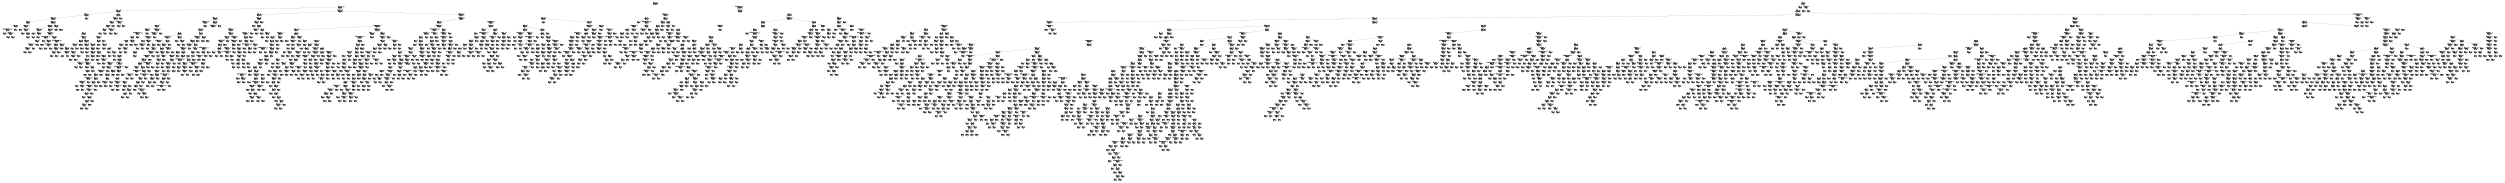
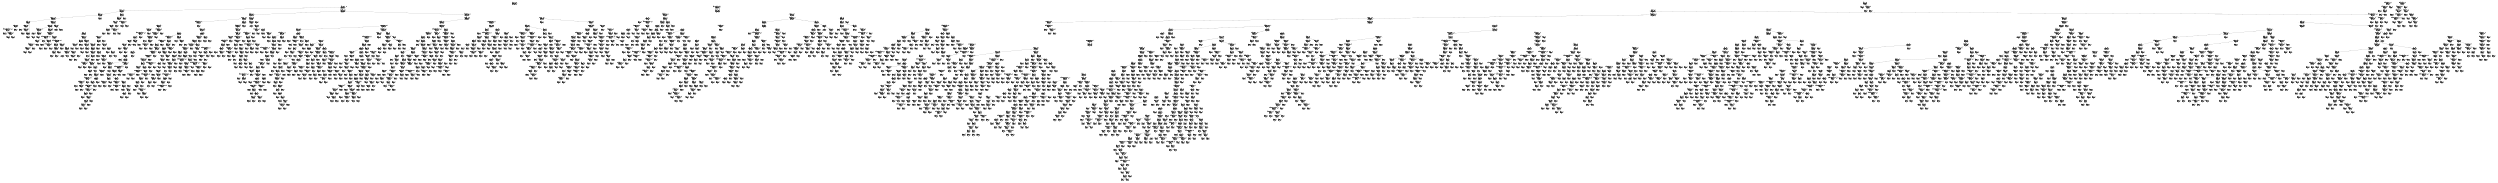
node "age <= 37.5 entropy = 0.722 samples = 45 value = [36, 9]": removed
